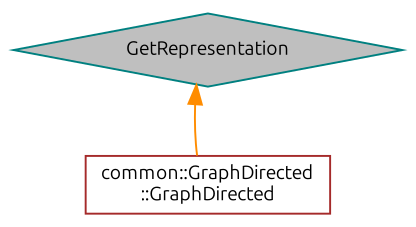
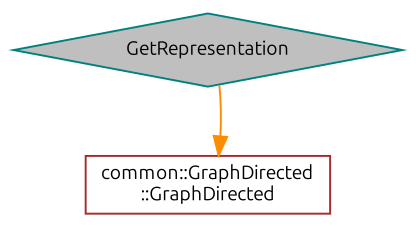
edge "common::GraphDirected ::GraphDirected" -> "GetRepresentation": reversed
